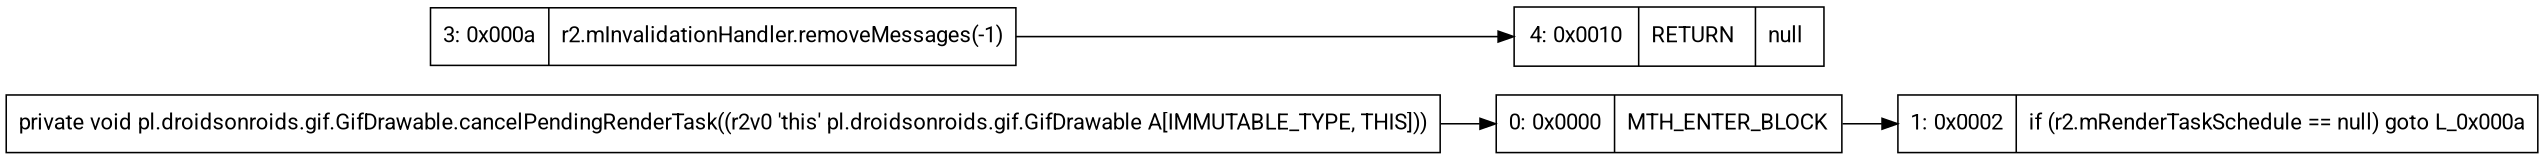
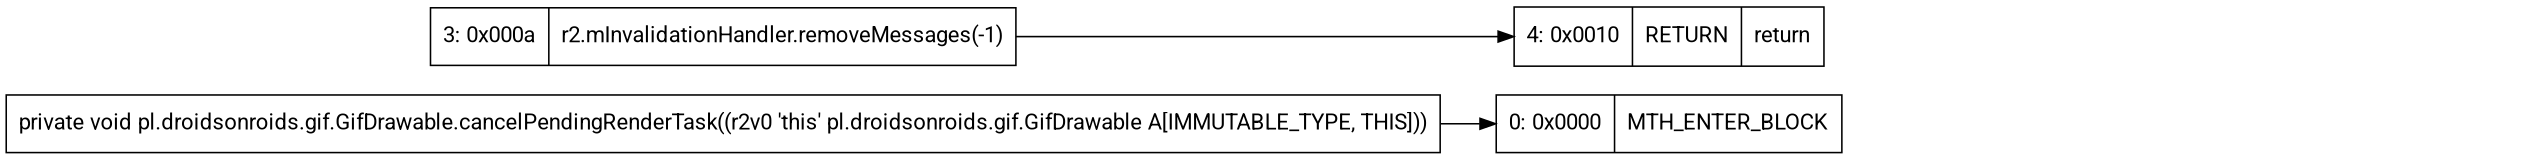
node "4: 0x0010": text "null" -> "return"
node "1: 0x0002": removed
